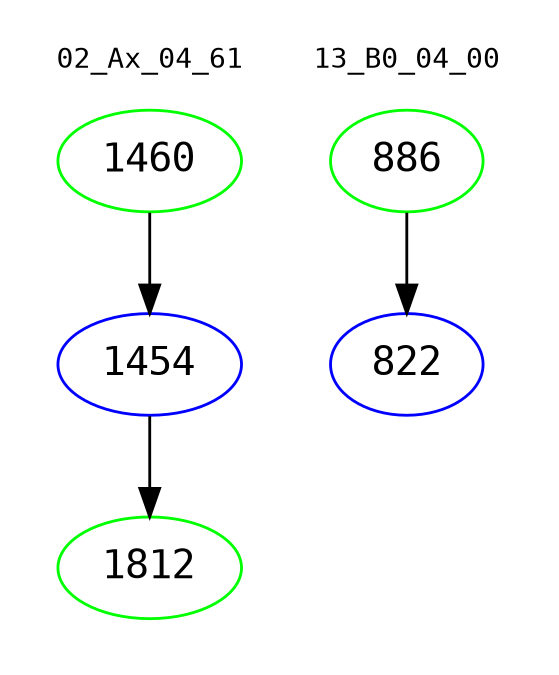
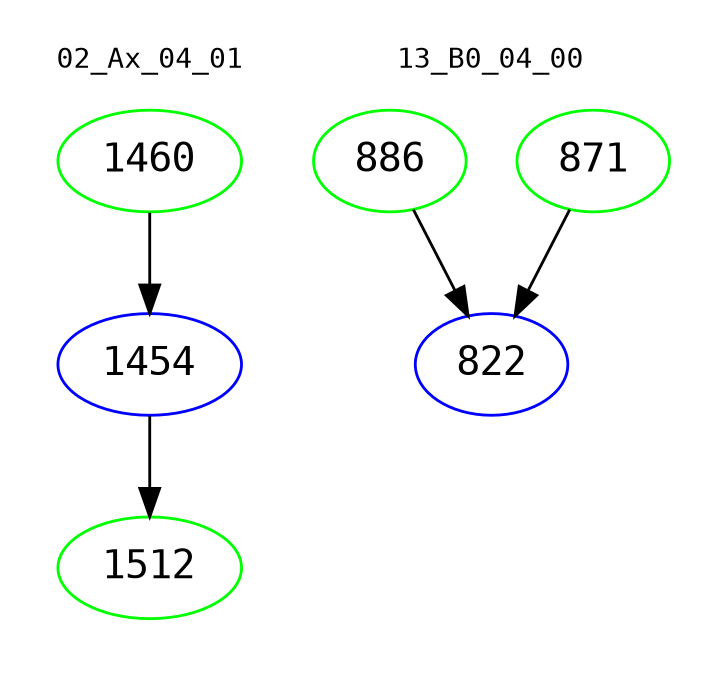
cluster "02_Ax_04_61": label "02_Ax_04_61" -> "02_Ax_04_01"
node "871": added
node "1812": label "1812" -> "1512"
